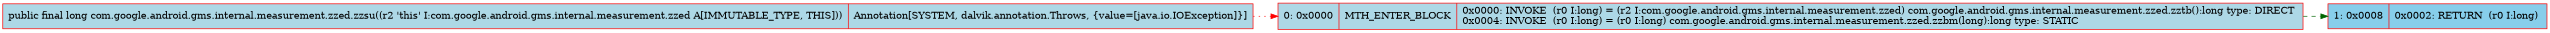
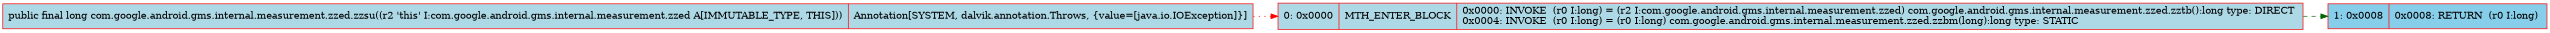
node "1: 0x0008": text "0x0002: RETURN  (r0 I:long)" -> "0x0008: RETURN  (r0 I:long)"
